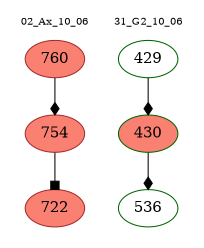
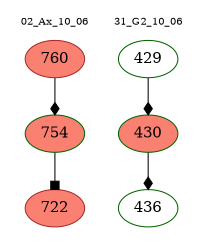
node "754": color brown -> darkgreen
node "536": label "536" -> "436"
